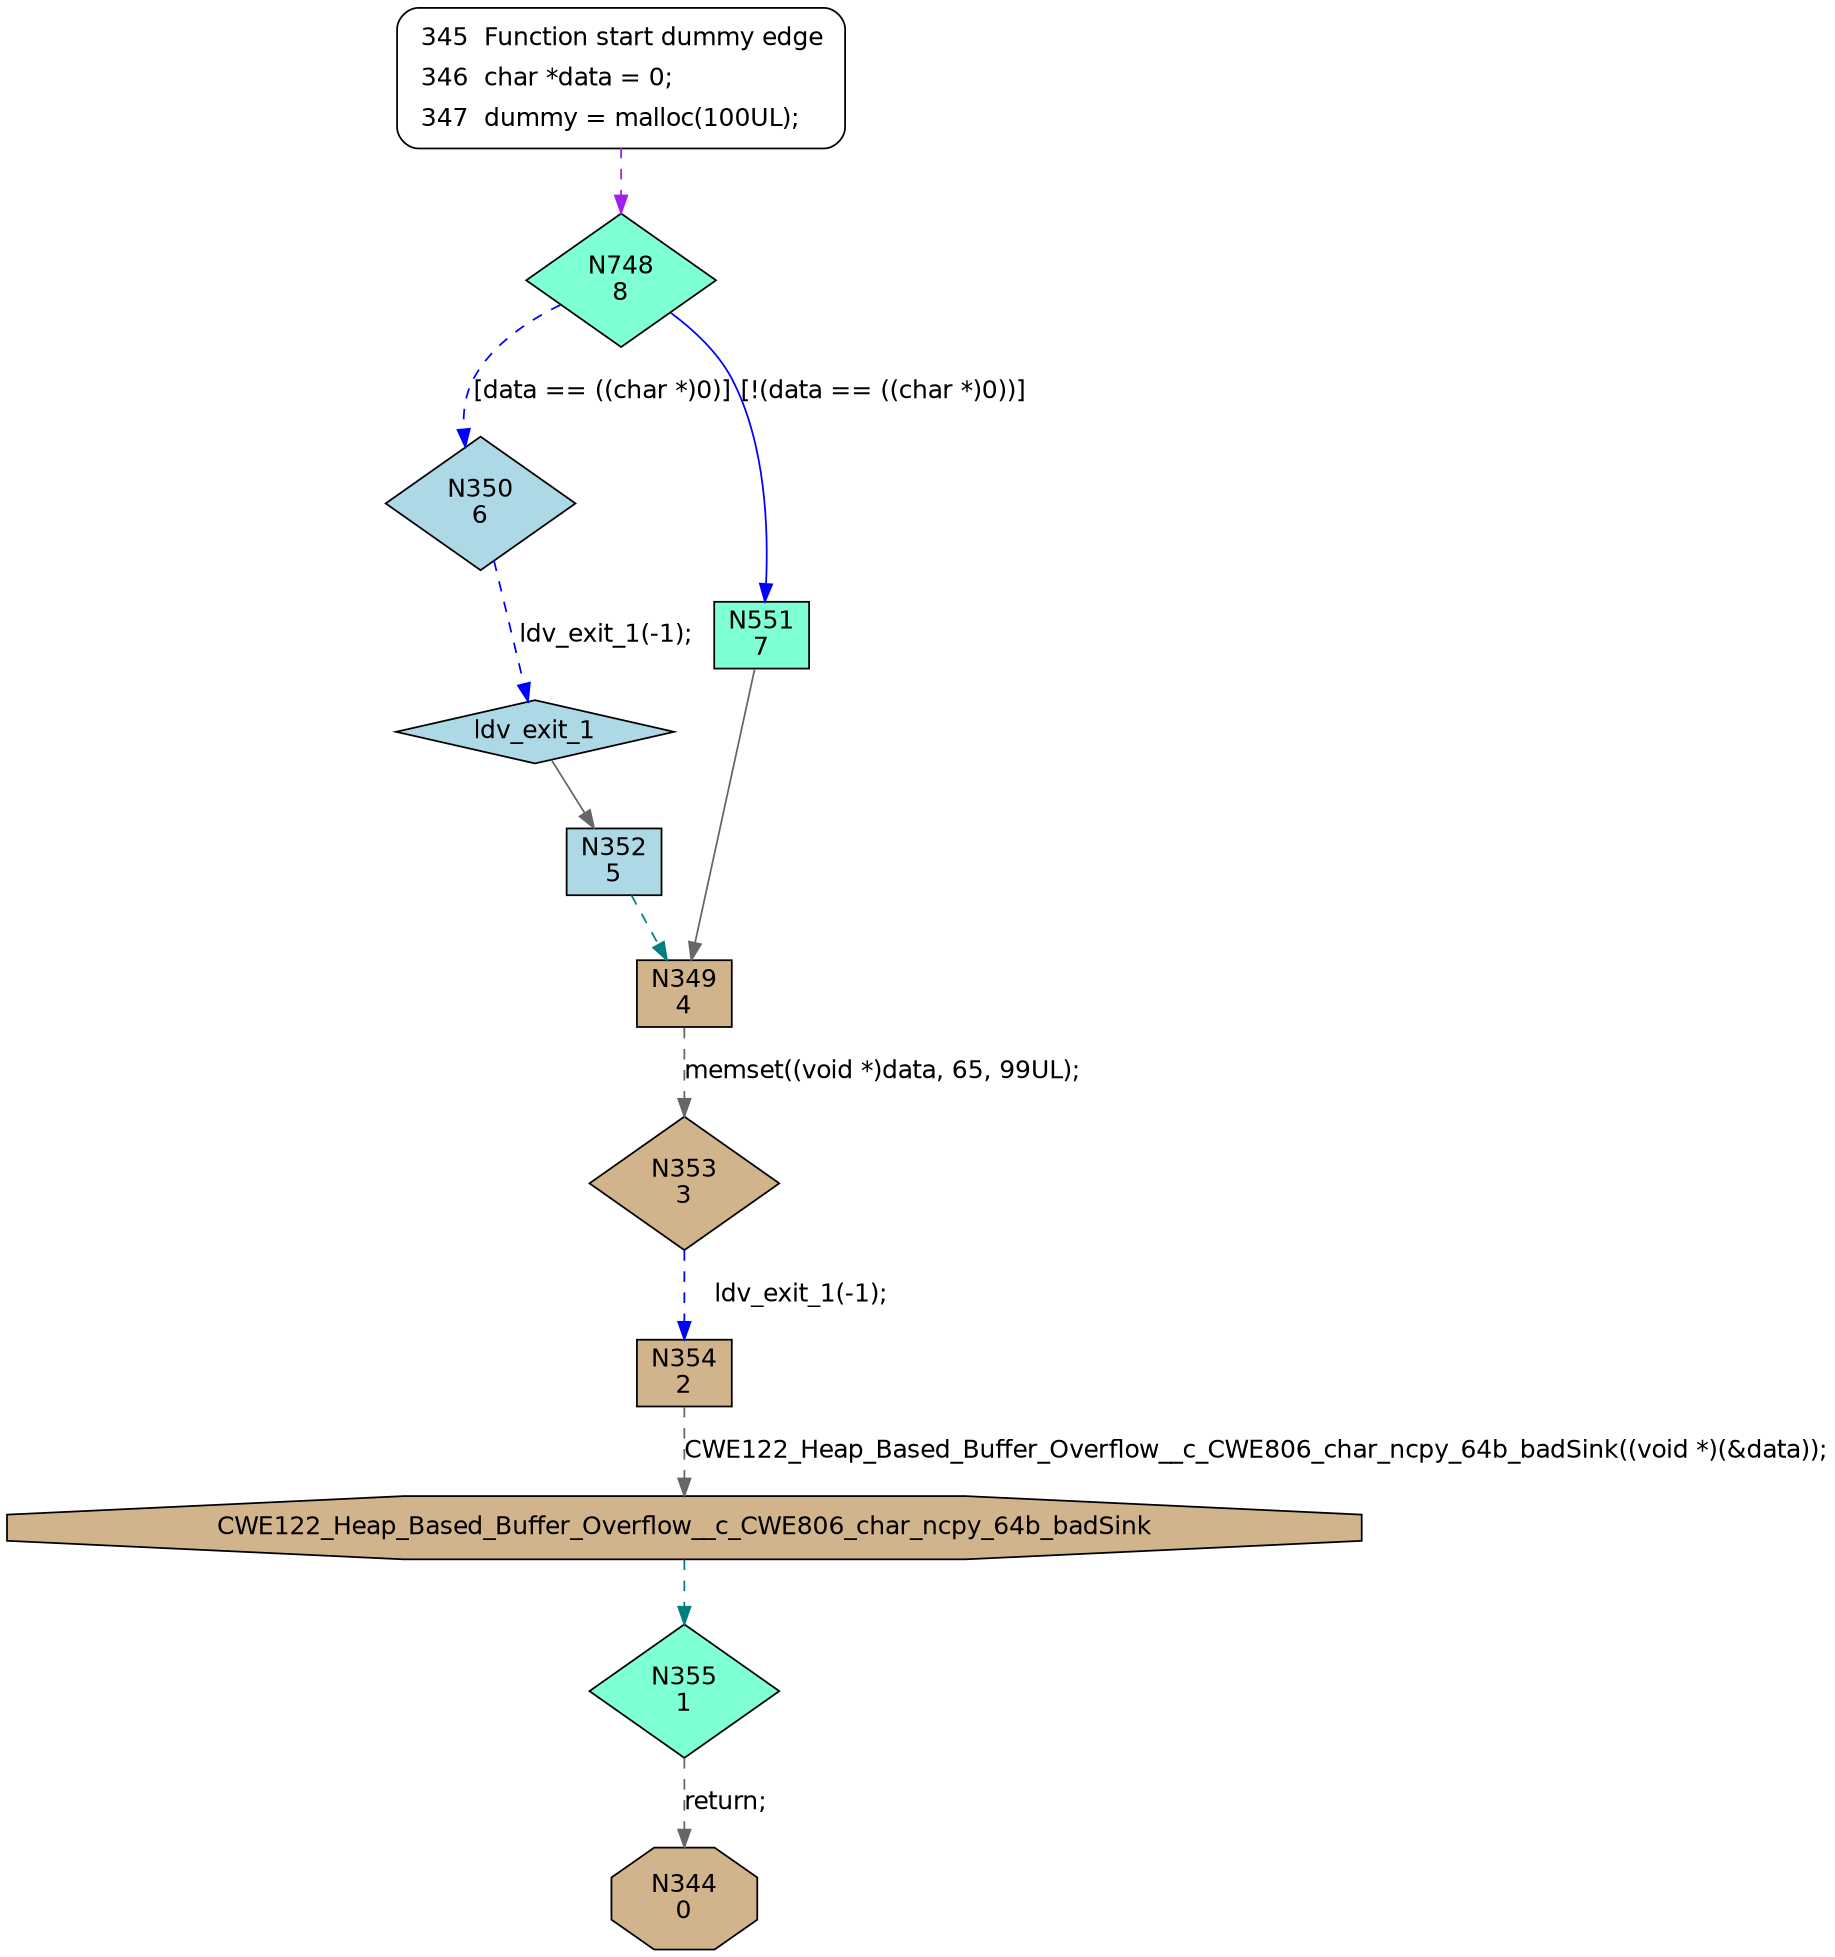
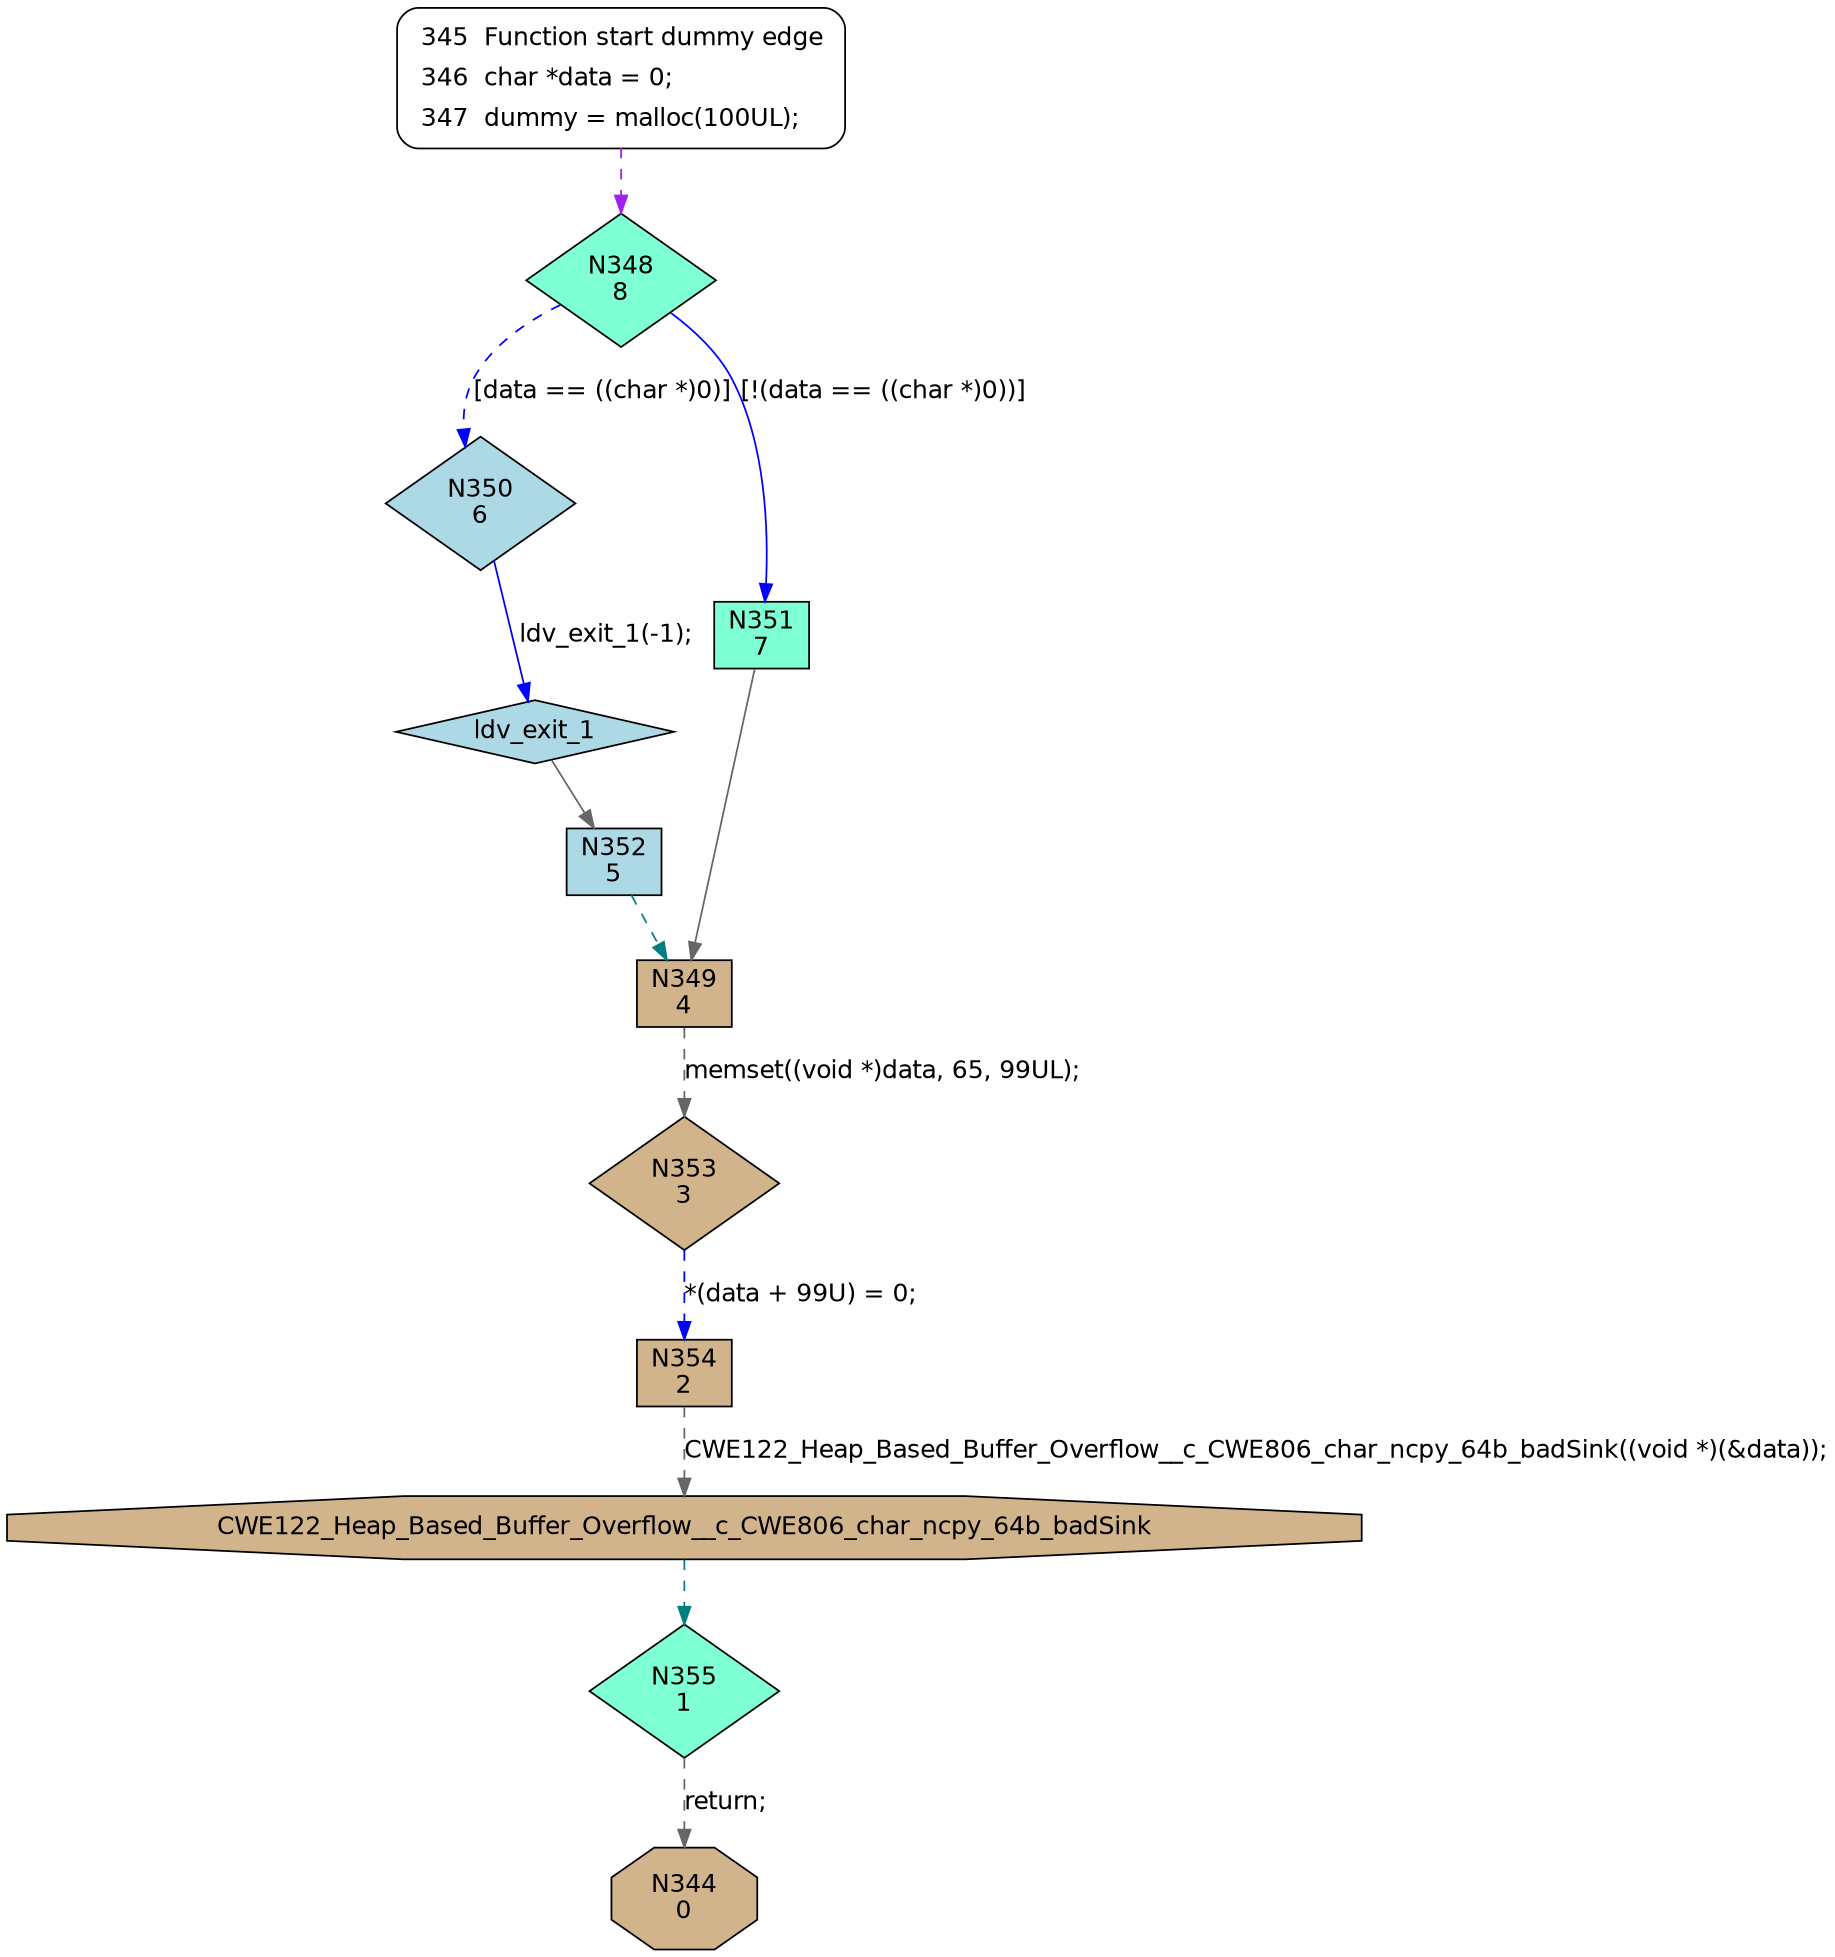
node "N748 8": label "N748 8" -> "N348 8"
edge "N350 6" -> "ldv_exit_1": style dashed -> solid
node "N551 7": label "N551 7" -> "N351 7"
edge "N353 3" -> "N354 2": label "ldv_exit_1(-1);" -> "*(data + 99U) = 0;"
